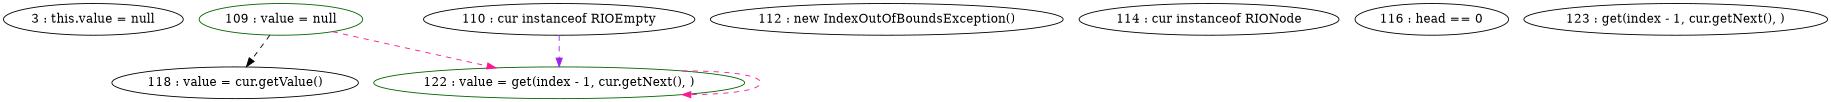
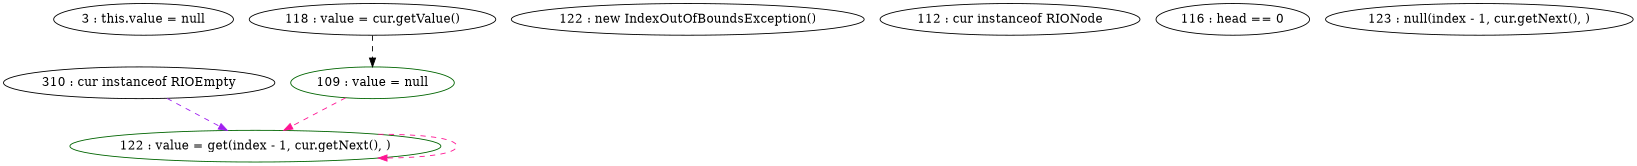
node "110 : cur instanceof RIOEmpty": label "110 : cur instanceof RIOEmpty" -> "310 : cur instanceof RIOEmpty"
node "112 : new IndexOutOfBoundsException()": label "112 : new IndexOutOfBoundsException()" -> "122 : new IndexOutOfBoundsException()"
node "114 : cur instanceof RIONode": label "114 : cur instanceof RIONode" -> "112 : cur instanceof RIONode"
node "123 : get(index - 1, cur.getNext(), )": label "123 : get(index - 1, cur.getNext(), )" -> "123 : null(index - 1, cur.getNext(), )"
edge "109 : value = null" -> "118 : value = cur.getValue()": reversed
